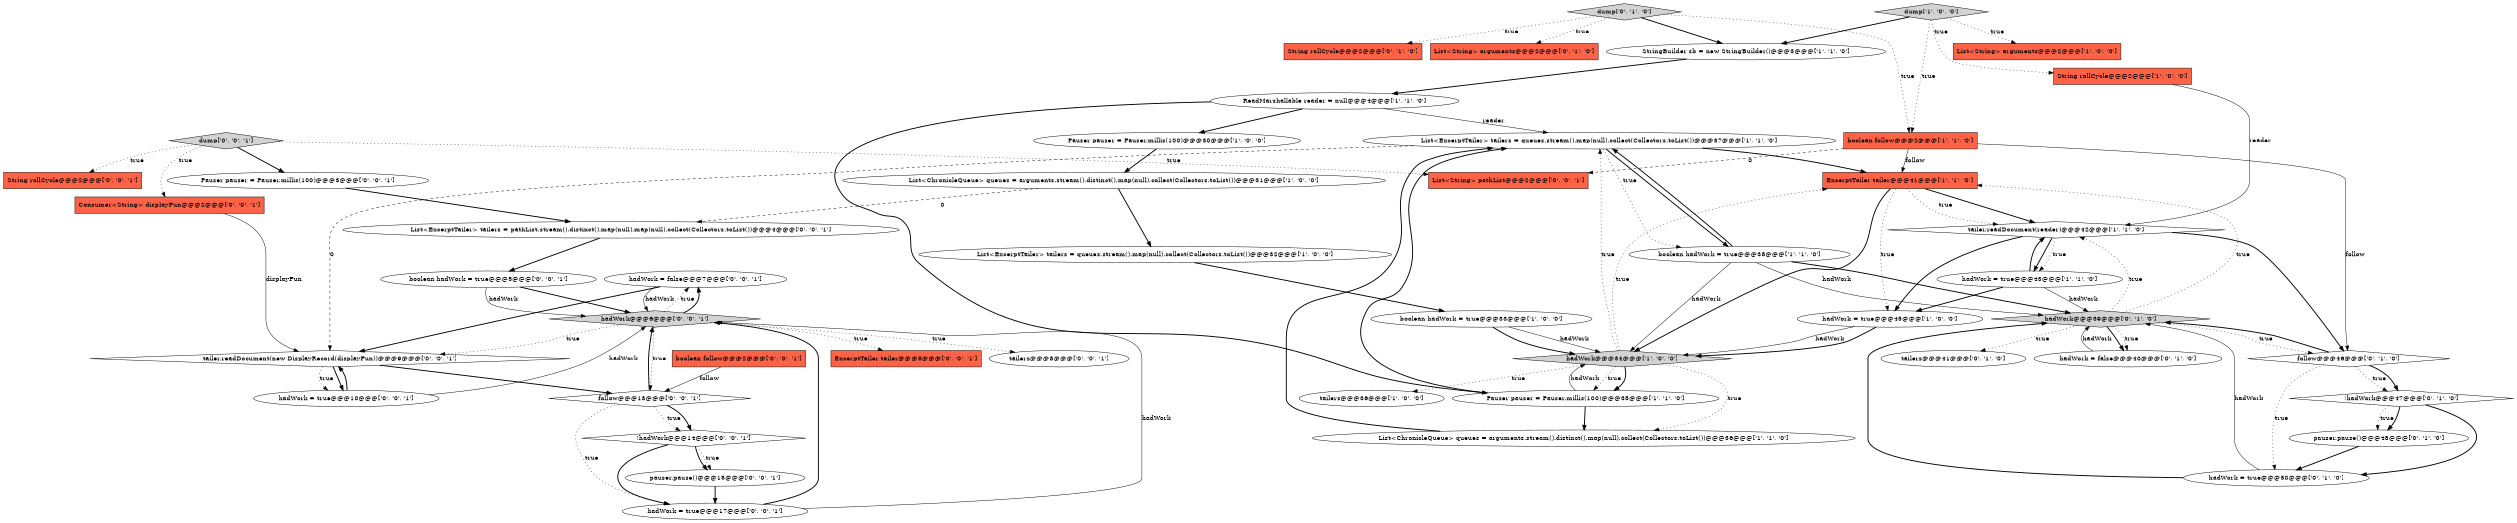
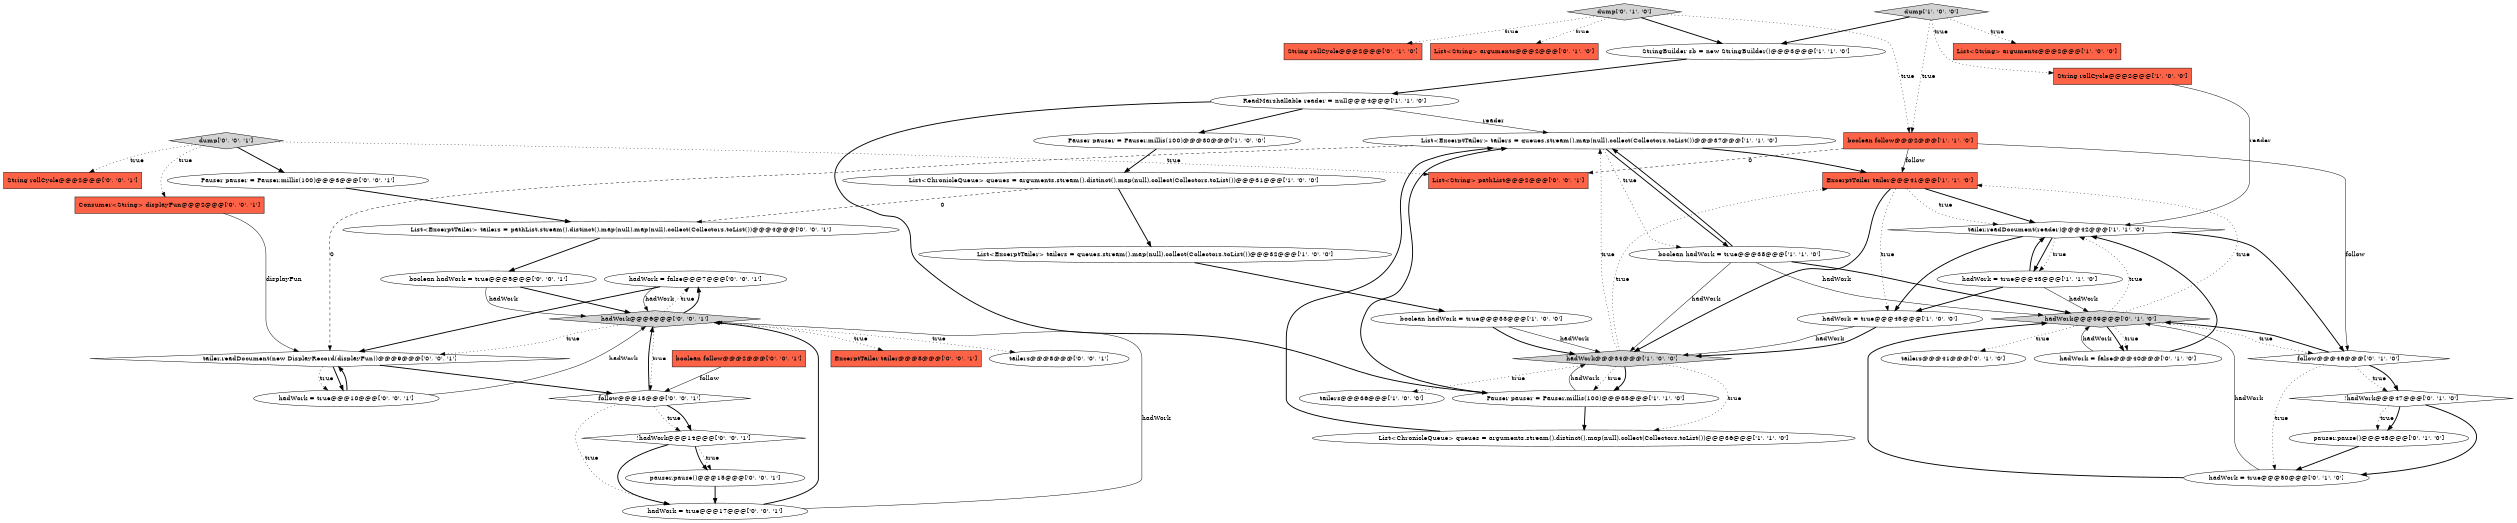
edge "hadWork = false@@@40@@@['0', '1', '0']" -> "tailer.readDocument(reader)@@@42@@@['1', '1', '0']": added
